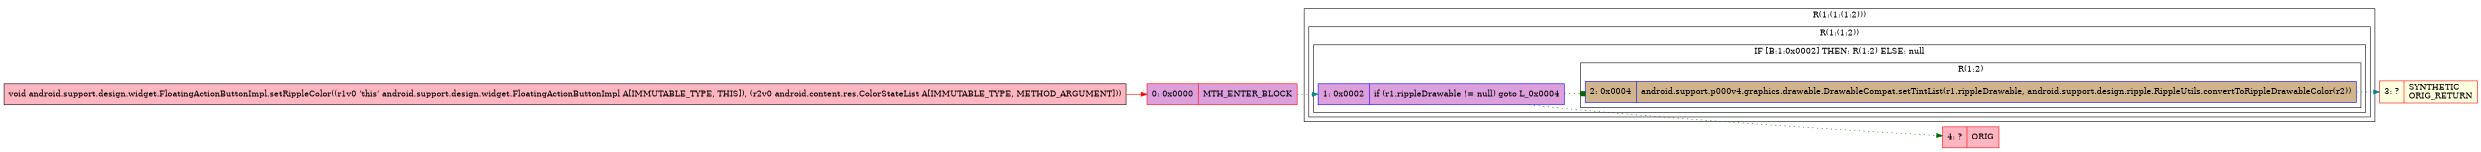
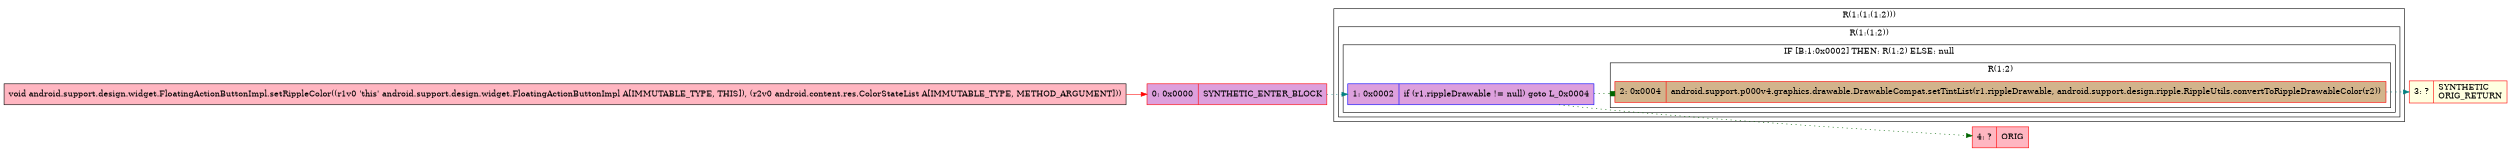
node "2: 0x0004": color blue -> red
node "0: 0x0000": text "MTH_ENTER_BLOCK" -> "SYNTHETIC_ENTER_BLOCK"
